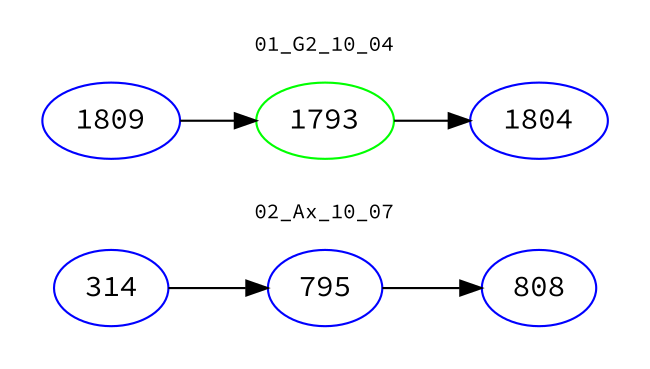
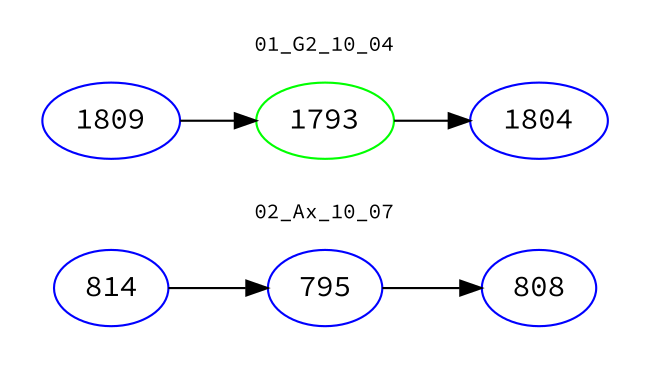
node "314": label "314" -> "814"
